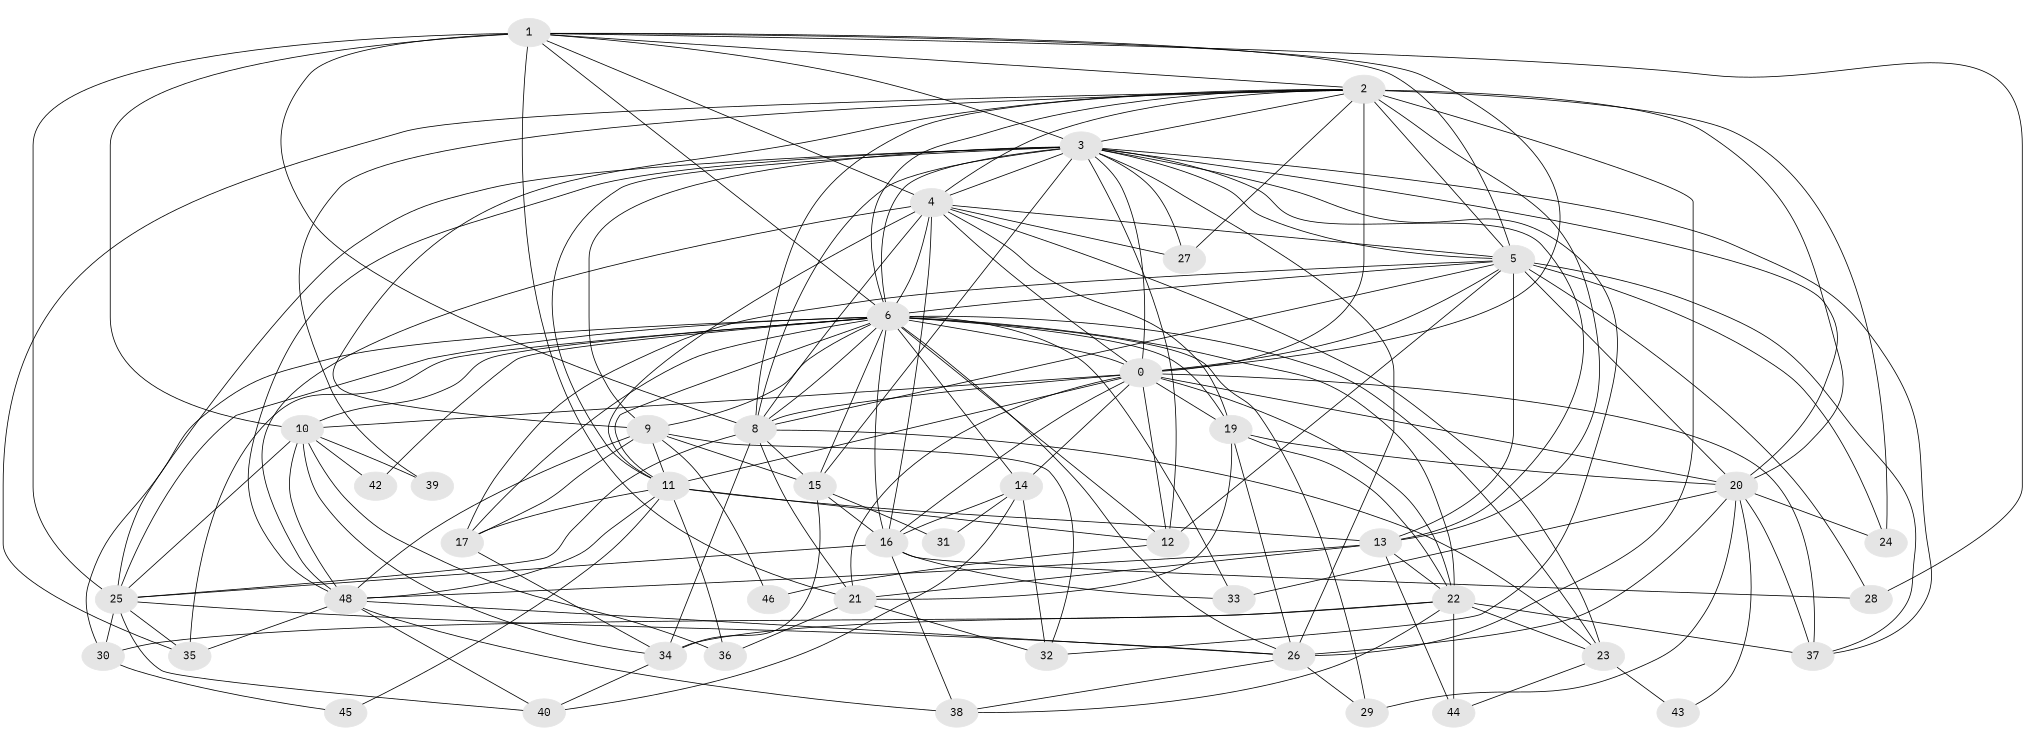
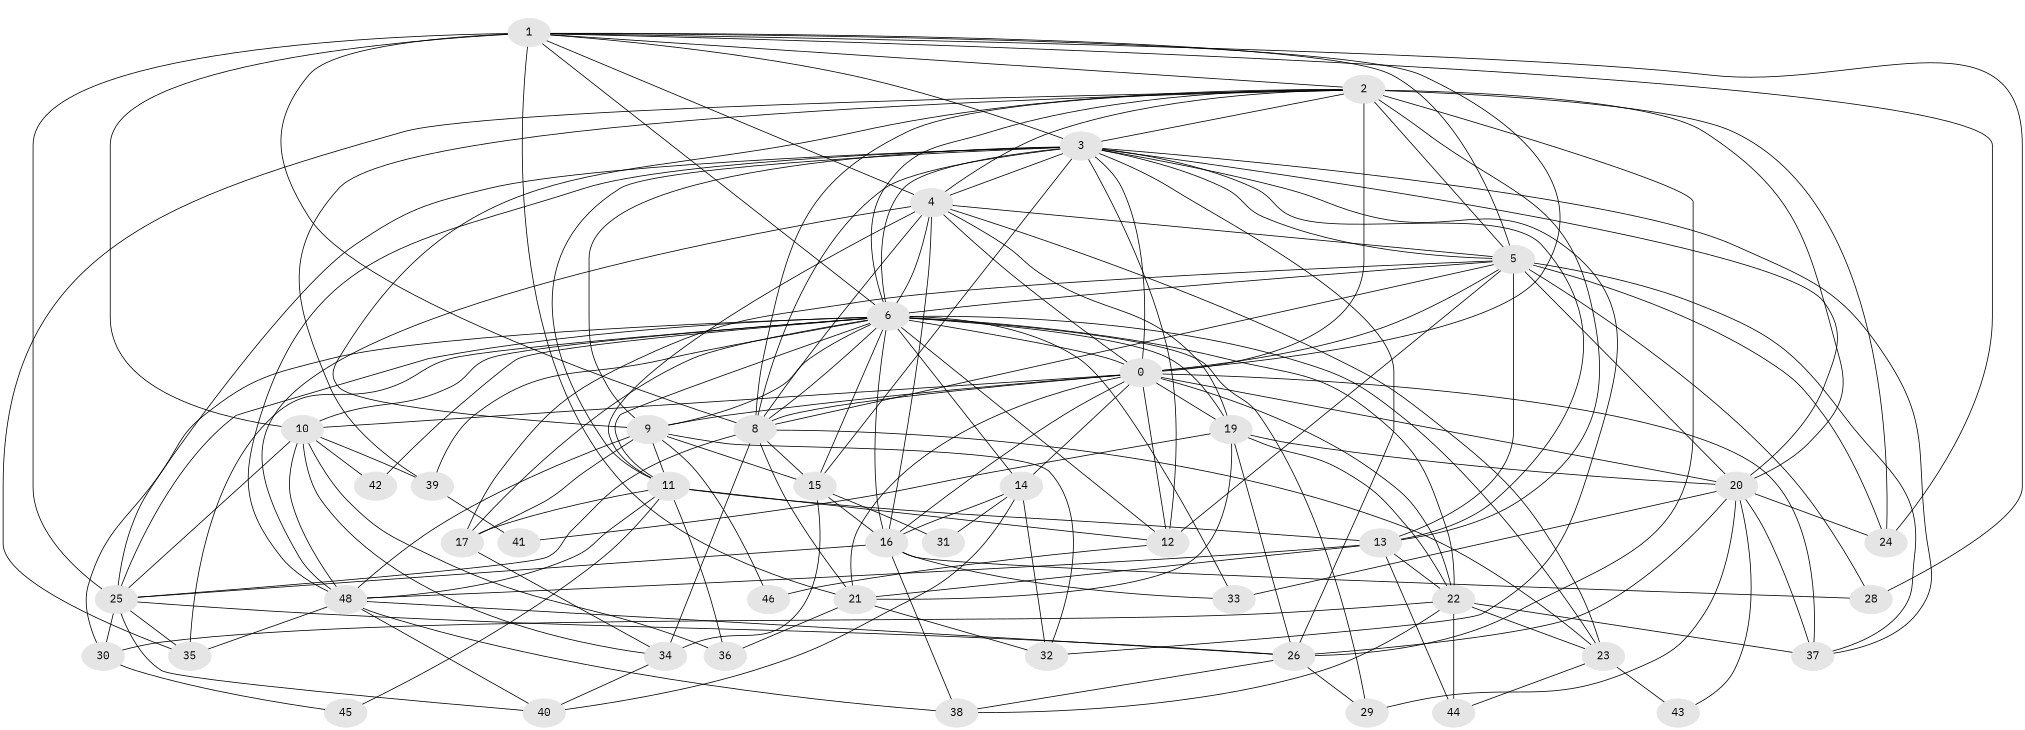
edge "1" -- "24": added
node "27": removed
edge "0" -- "11": now "0" -- "9"
edge "6" -- "26": now "6" -- "39"
node "41": added
edge "22" -- "34": removed
